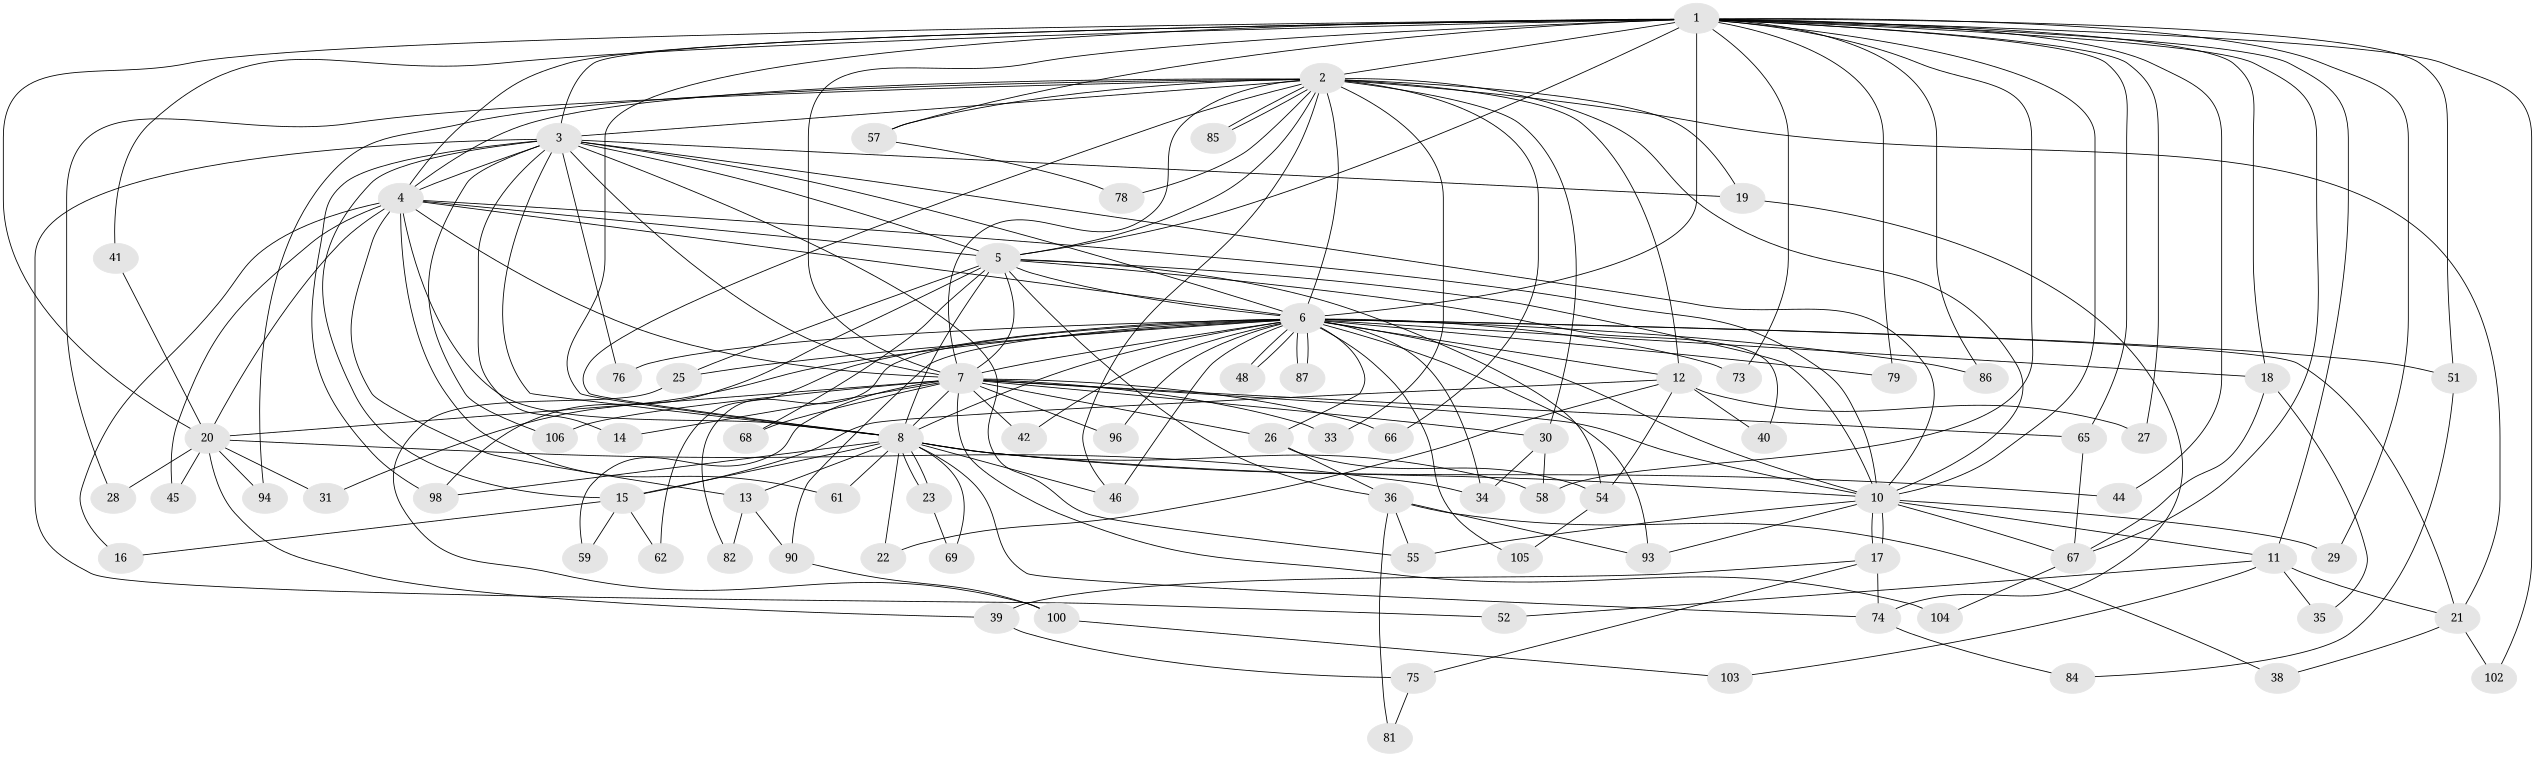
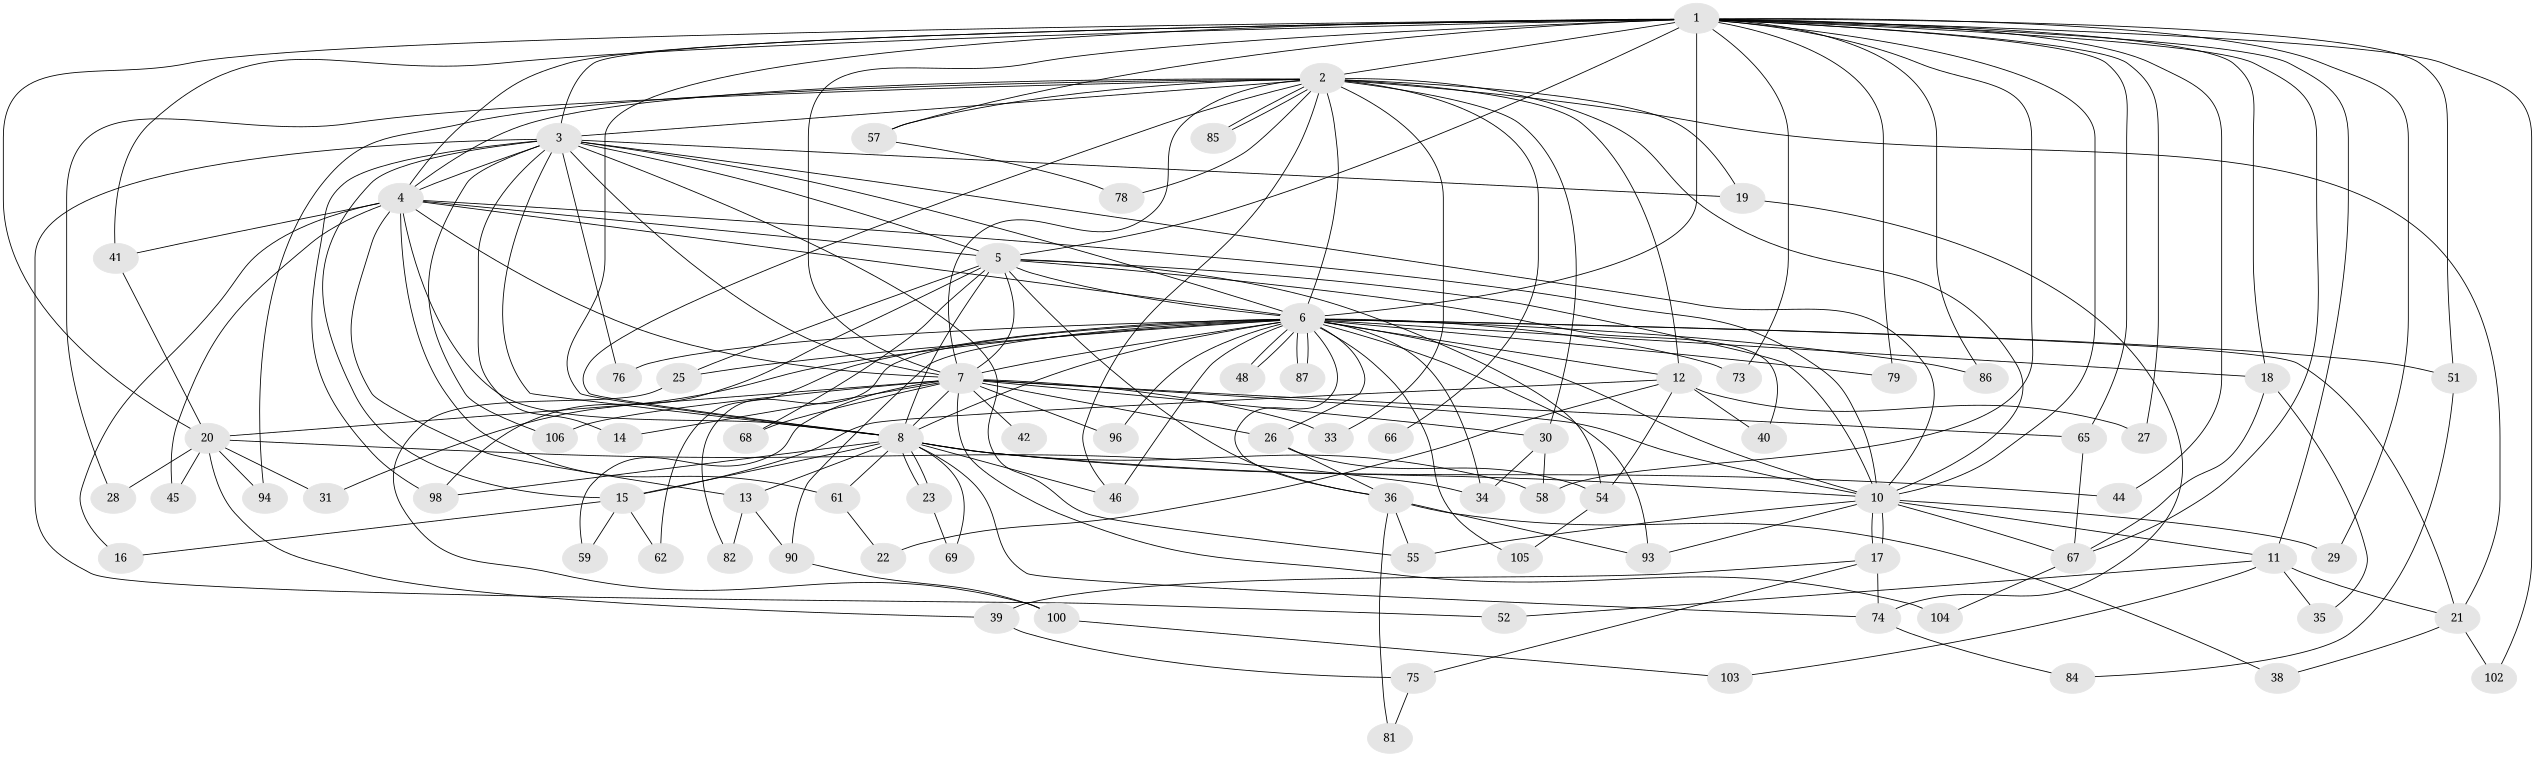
edge "2" -- "5": removed
edge "4" -- "20": now "4" -- "41"
edge "6" -- "42": now "6" -- "36"
edge "7" -- "66": removed
edge "8" -- "22": now "61" -- "22"
